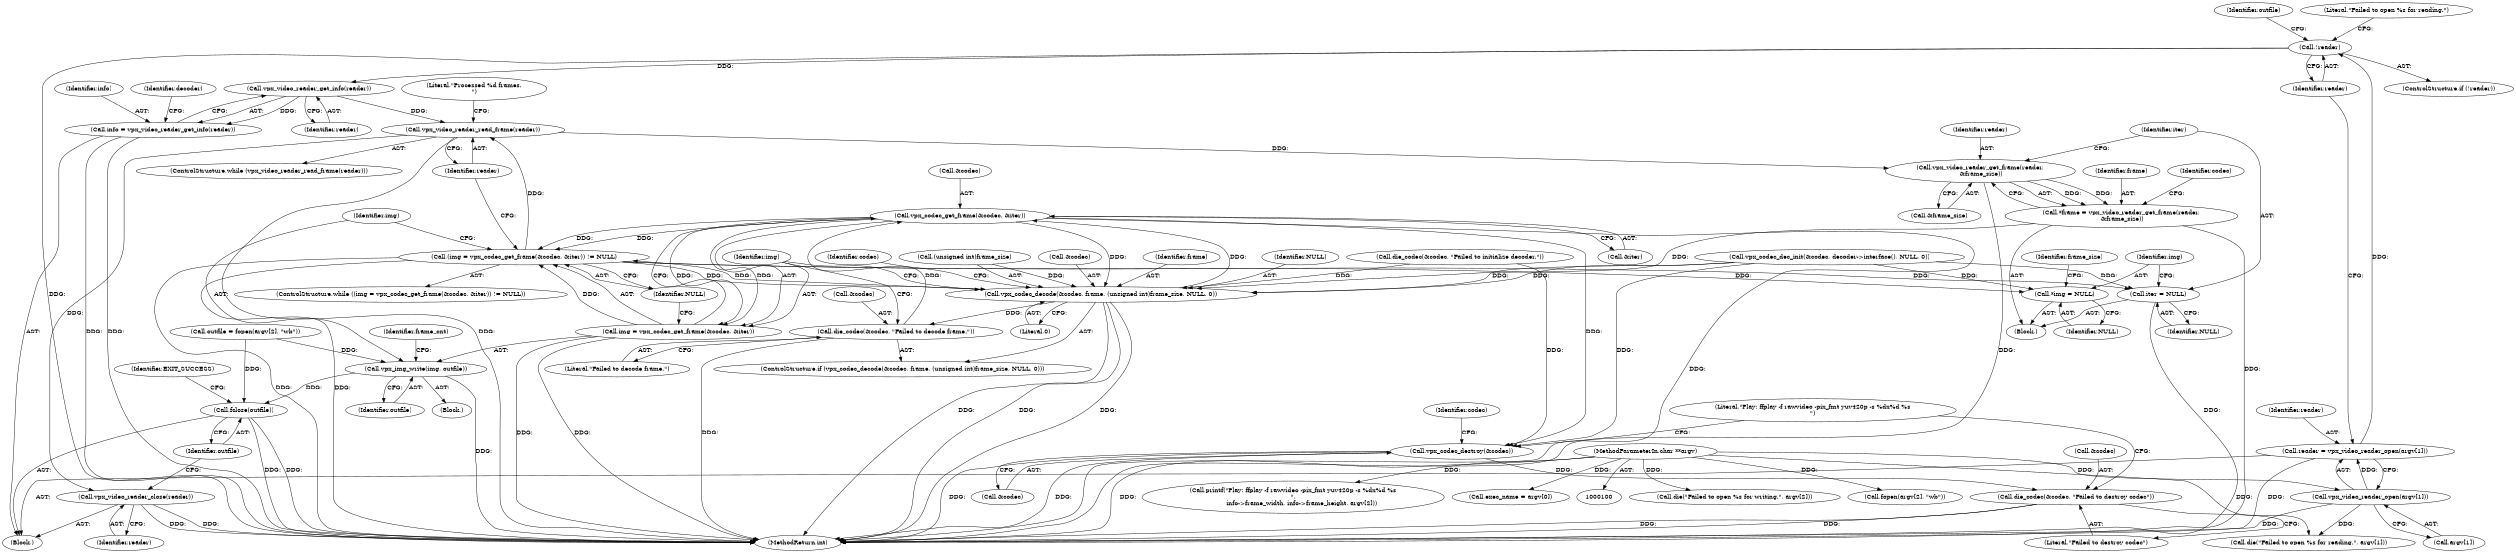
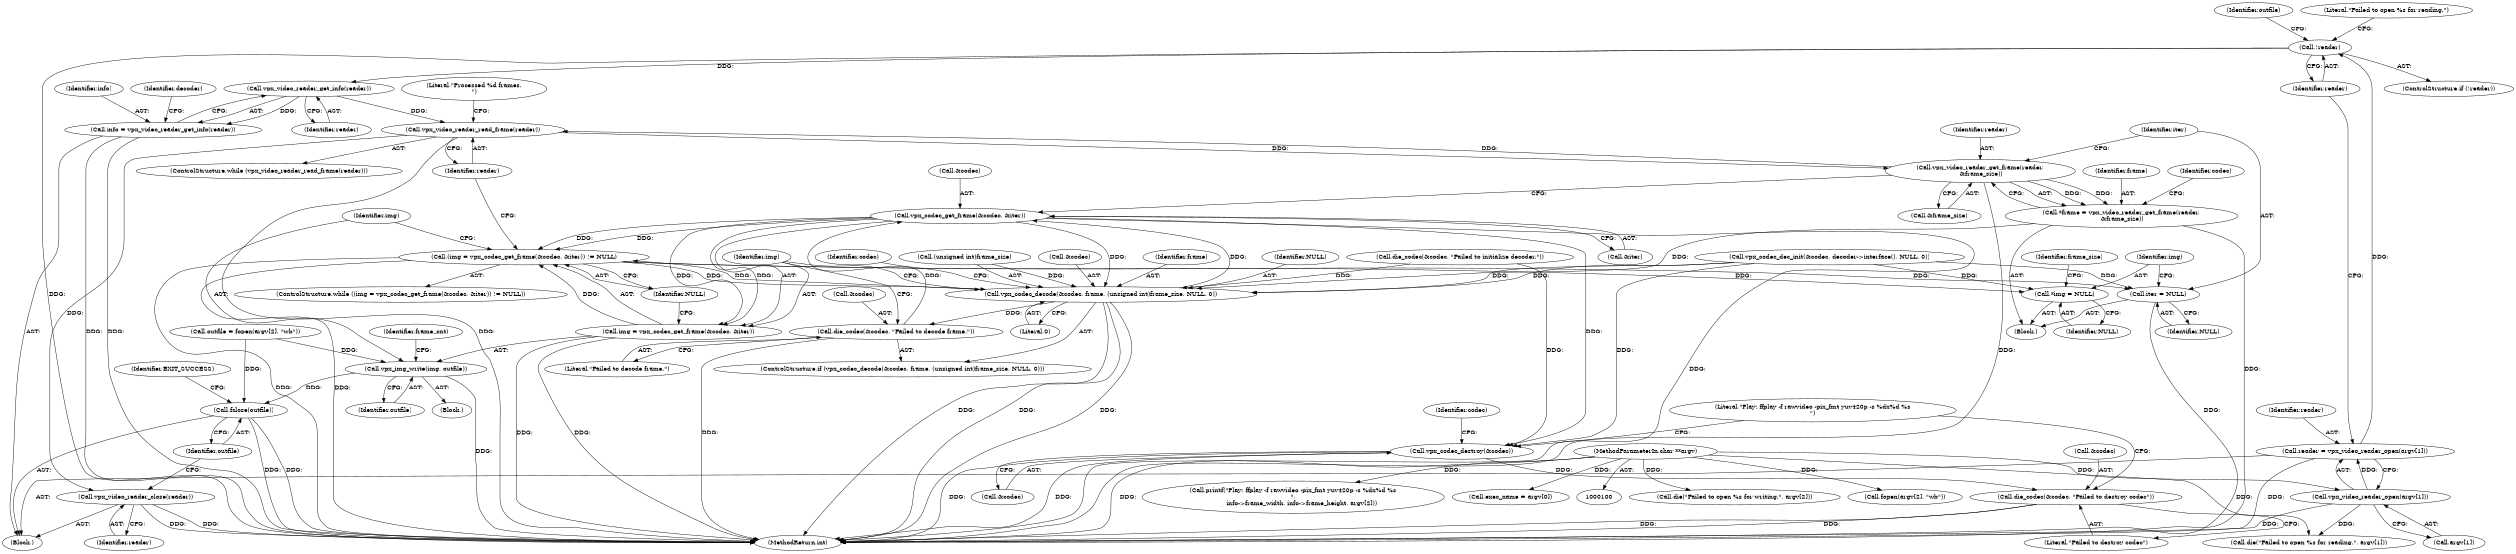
edge "(Call,(img = vpx_codec_get_frame(&codec, &iter)) != NULL)" -> "(Call,vpx_video_reader_read_frame(reader))": now "(Call,vpx_video_reader_get_frame(reader, &frame_size))" -> "(Call,vpx_video_reader_read_frame(reader))"
edge "(Call,img = vpx_codec_get_frame(&codec, &iter))" -> "(Call,vpx_codec_get_frame(&codec, &iter))": now "(Call,vpx_video_reader_get_frame(reader, &frame_size))" -> "(Call,vpx_codec_get_frame(&codec, &iter))"
